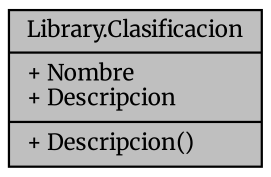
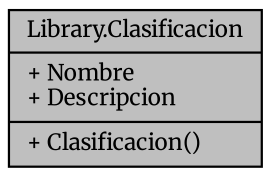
node "Library.Clasificacion": text "+ Descripcion()" -> "+ Clasificacion()"
